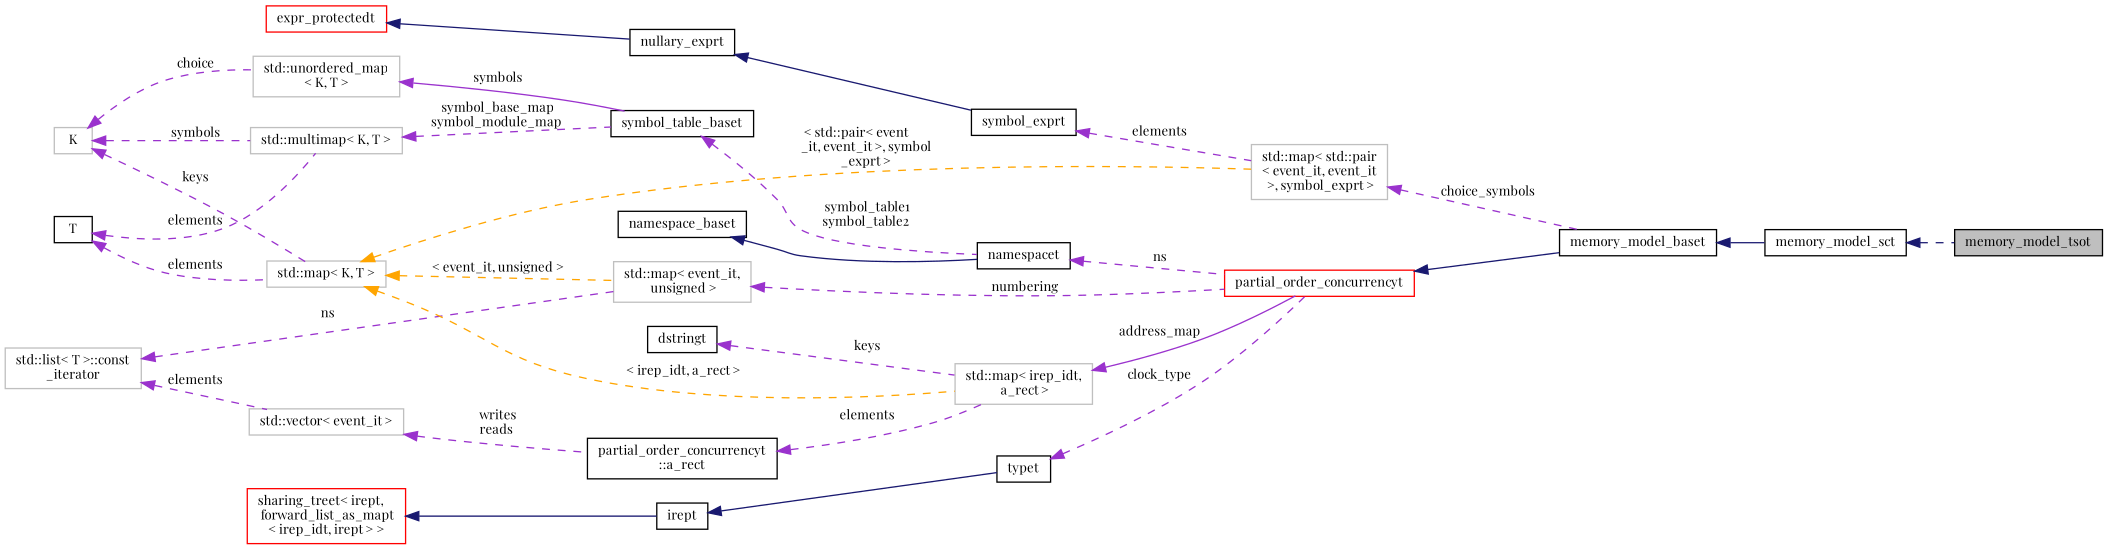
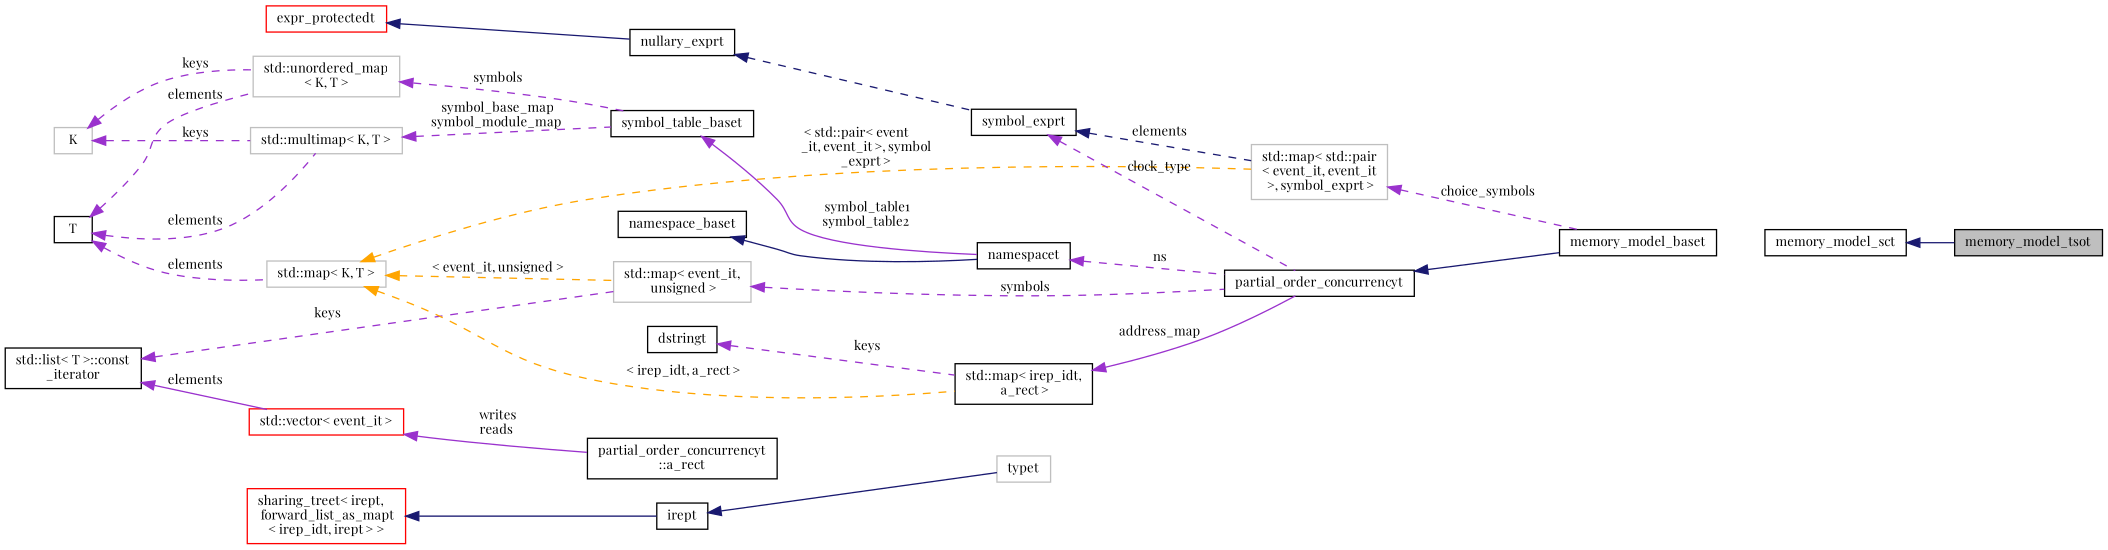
edge "std::unordered_map < K, T >" -> "K": label " choice" -> " keys"
edge "symbol_exprt" -> "nullary_exprt": style solid -> dashed
edge "symbol_table_baset" -> "std::unordered_map < K, T >": style solid -> dashed
edge "std::unordered_map < K, T >" -> "T": added, label "elements"
edge "std::multimap< K, T >" -> "K": label " symbols" -> " keys"
edge "std::map< std::pair < event_it, event_it >, symbol_exprt >" -> "symbol_exprt": color darkorchid3 -> midnightblue
edge "std::map< K, T >" -> "K": removed, label "keys"
edge "namespacet" -> "symbol_table_baset": style dashed -> solid
edge "memory_model_sct" -> "memory_model_baset": removed
edge "memory_model_tsot" -> "memory_model_sct": style dashed -> solid
node "partial_order_concurrencyt": color red -> black
edge "partial_order_concurrencyt" -> "std::map< event_it, unsigned >": label " numbering" -> " symbols"
edge "std::map< event_it, unsigned >" -> "std::list< T >::const _iterator": label " ns" -> " keys"
node "std::list< T >::const _iterator": color grey75 -> black
node "std::map< irep_idt, a_rect >": color grey75 -> black
edge "partial_order_concurrencyt" -> "typet": now "partial_order_concurrencyt" -> "symbol_exprt"
edge "std::vector< event_it >" -> "std::list< T >::const _iterator": style dashed -> solid
node "std::vector< event_it >": color grey75 -> red
edge "std::map< irep_idt, a_rect >" -> "partial_order_concurrencyt ::a_rect": removed, label "elements"
edge "partial_order_concurrencyt ::a_rect" -> "std::vector< event_it >": style dashed -> solid
node "typet": color black -> grey75
